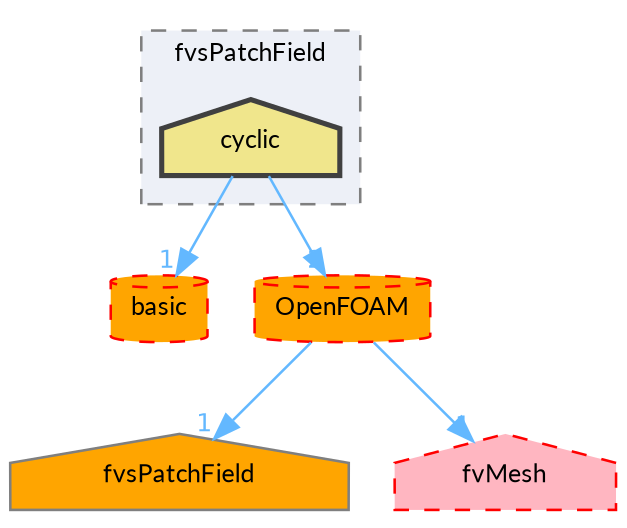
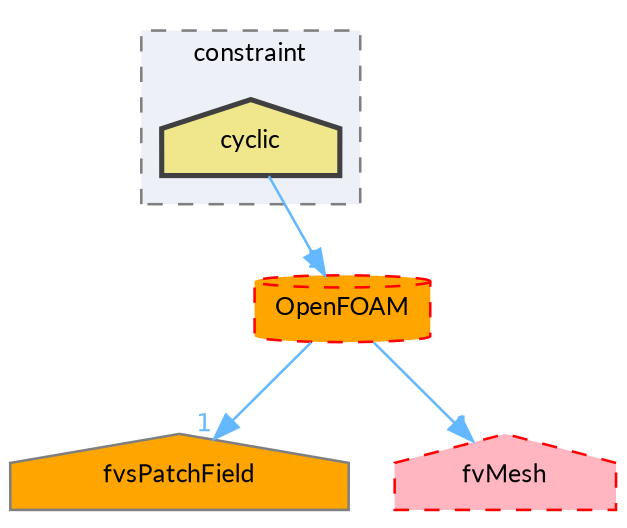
cluster "fvsPatchField": label "fvsPatchField" -> "constraint"
node "basic": removed
